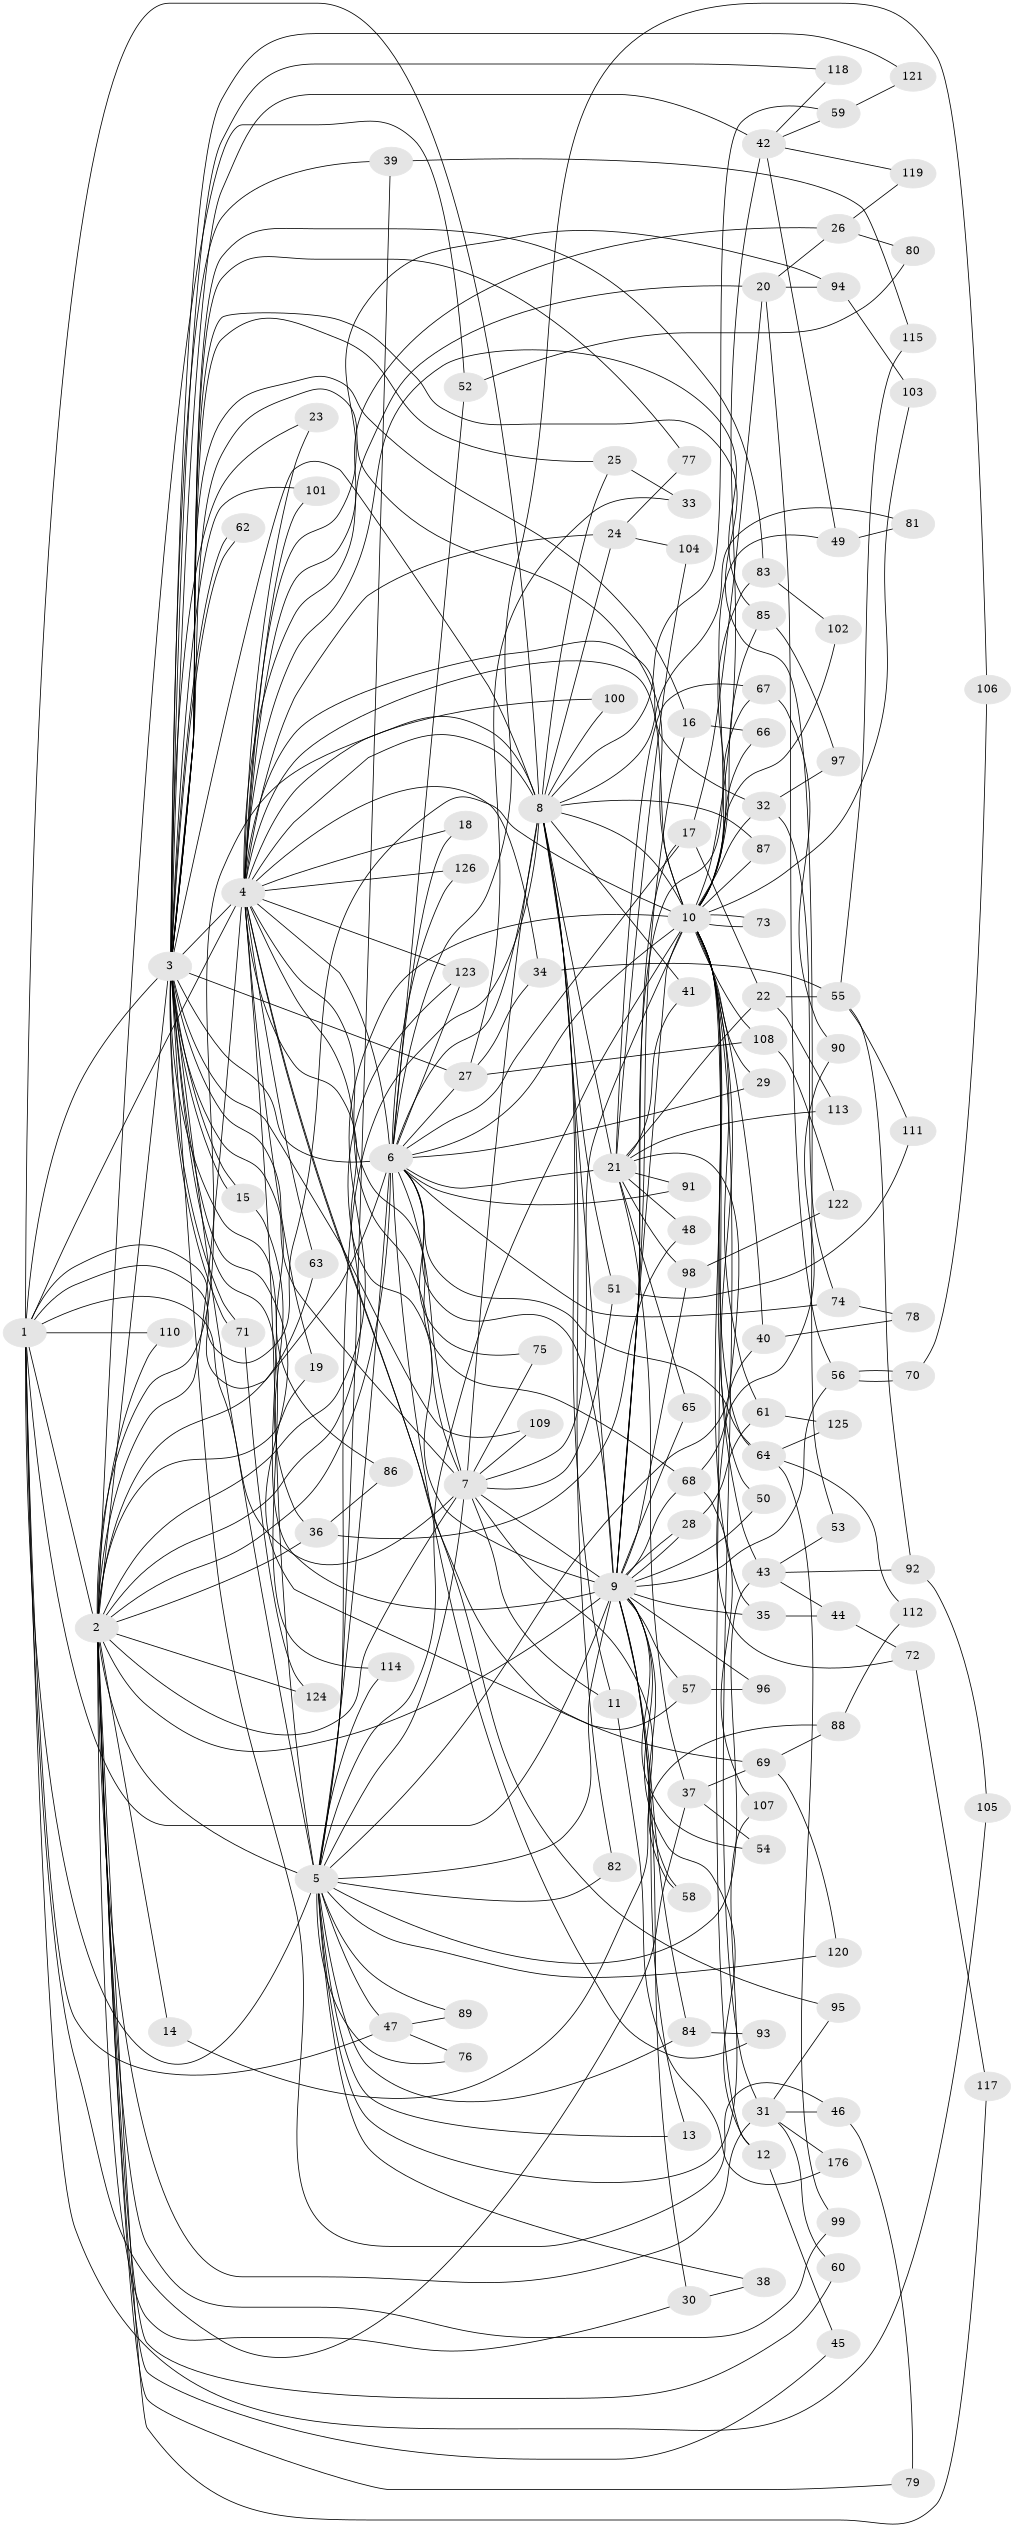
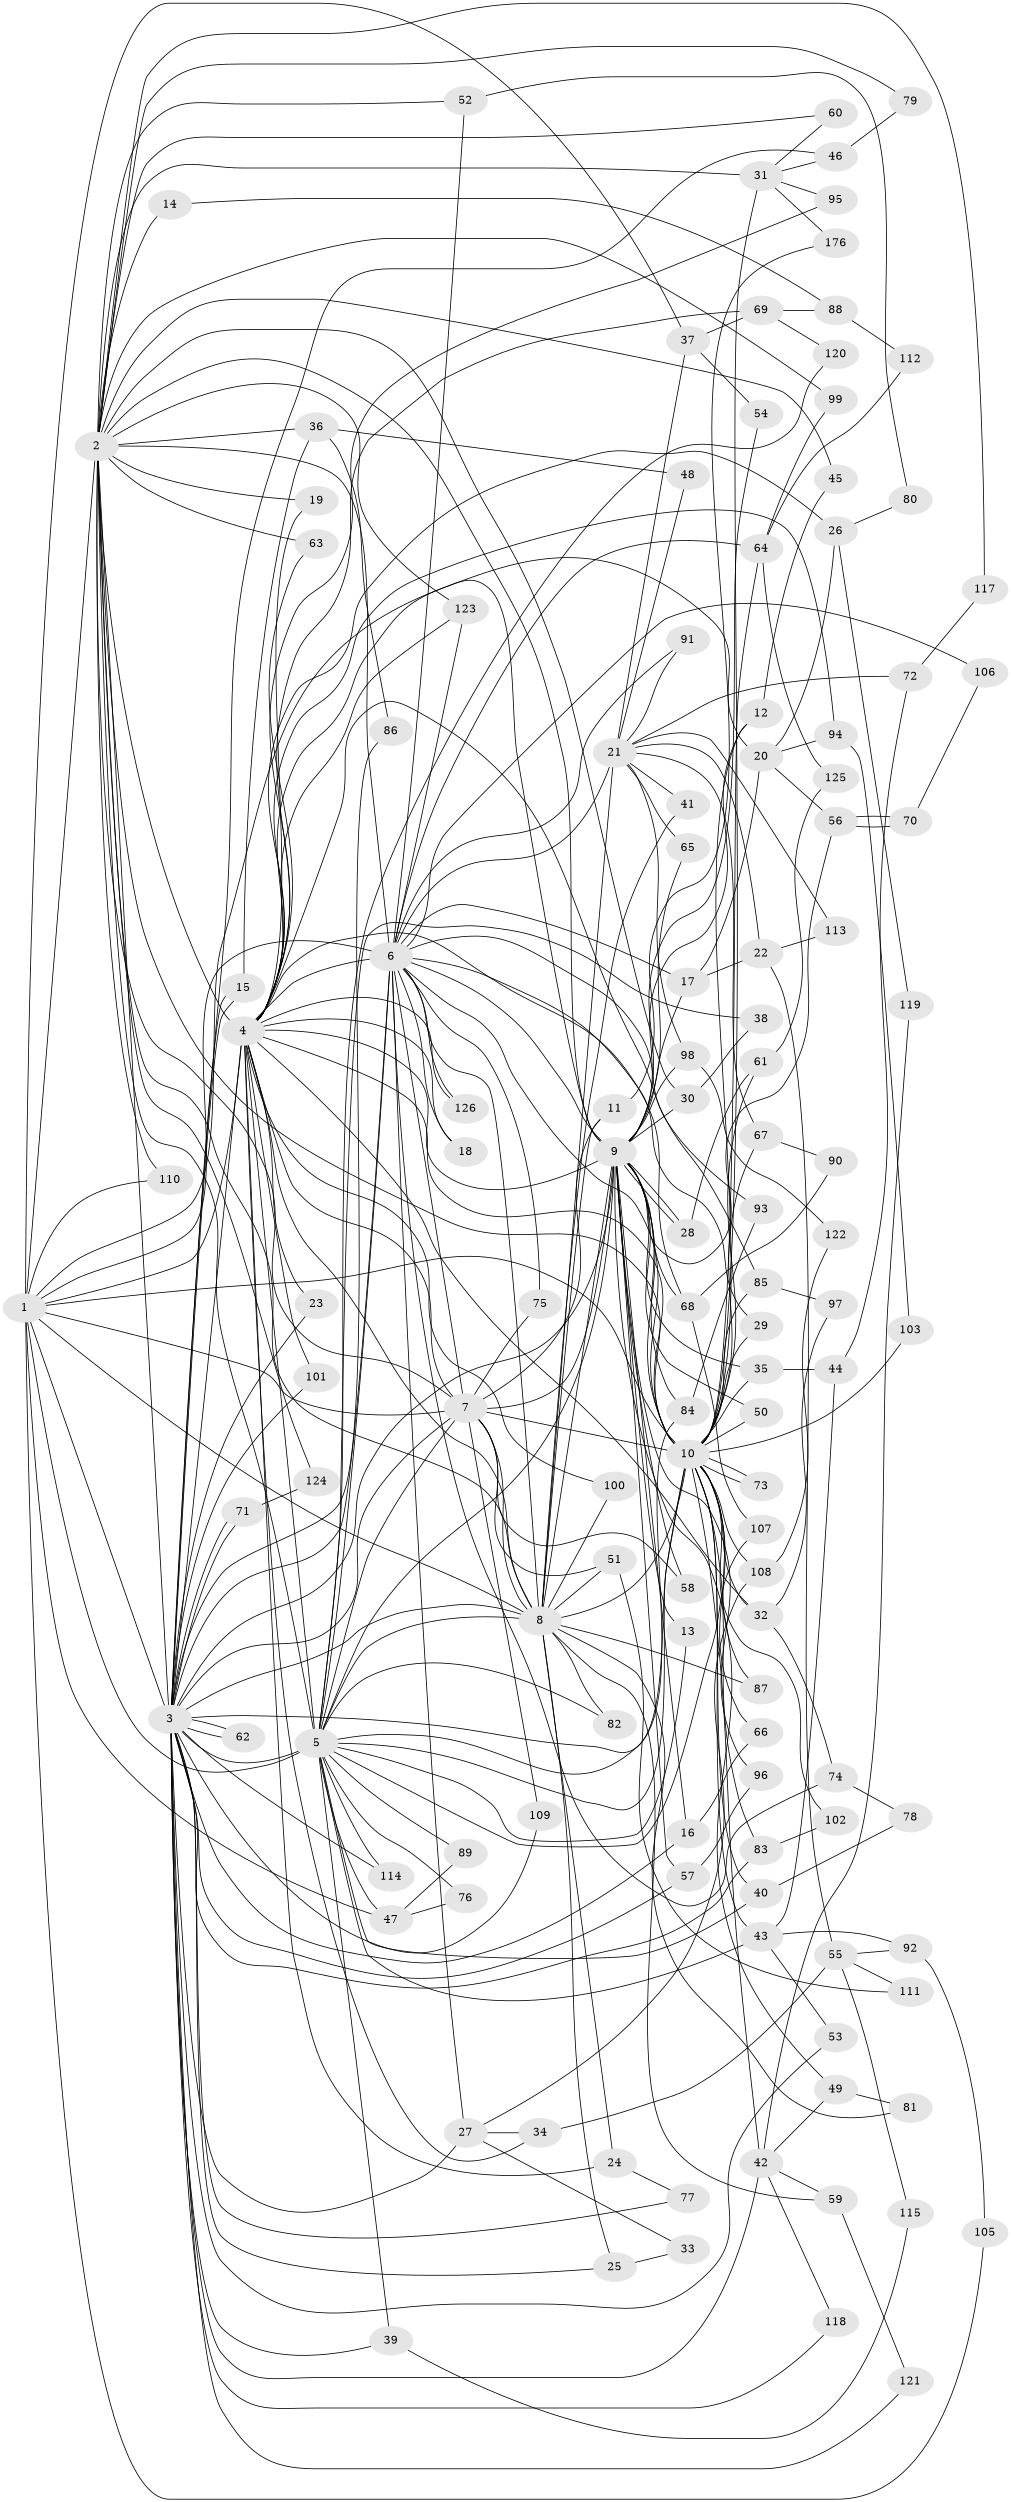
node "104": removed
